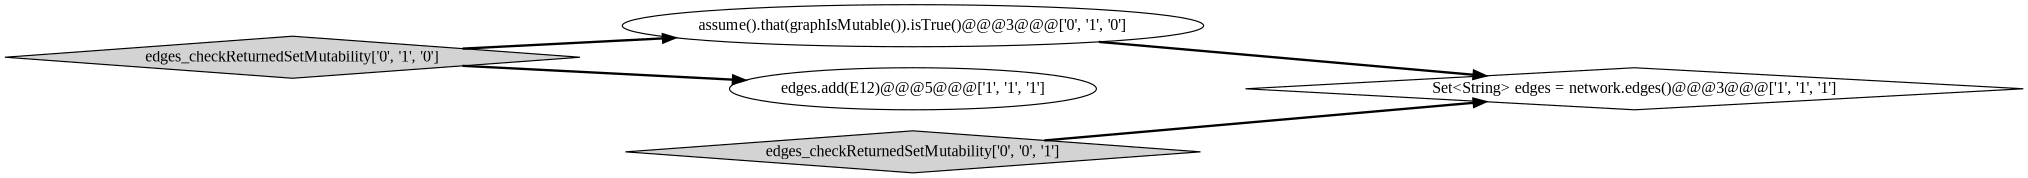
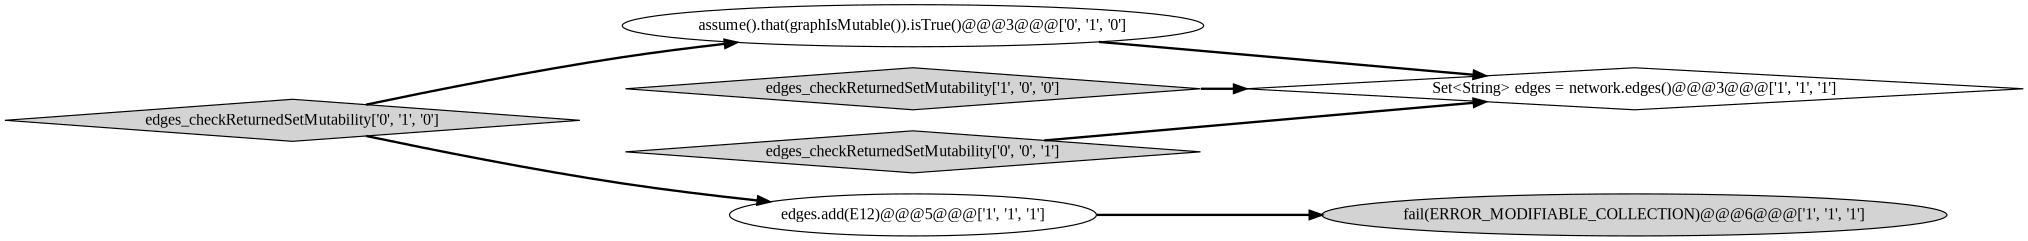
node "edges_checkReturnedSetMutability['1', '0', '0']": added
node "fail(ERROR_MODIFIABLE_COLLECTION)@@@6@@@['1', '1', '1']": added
